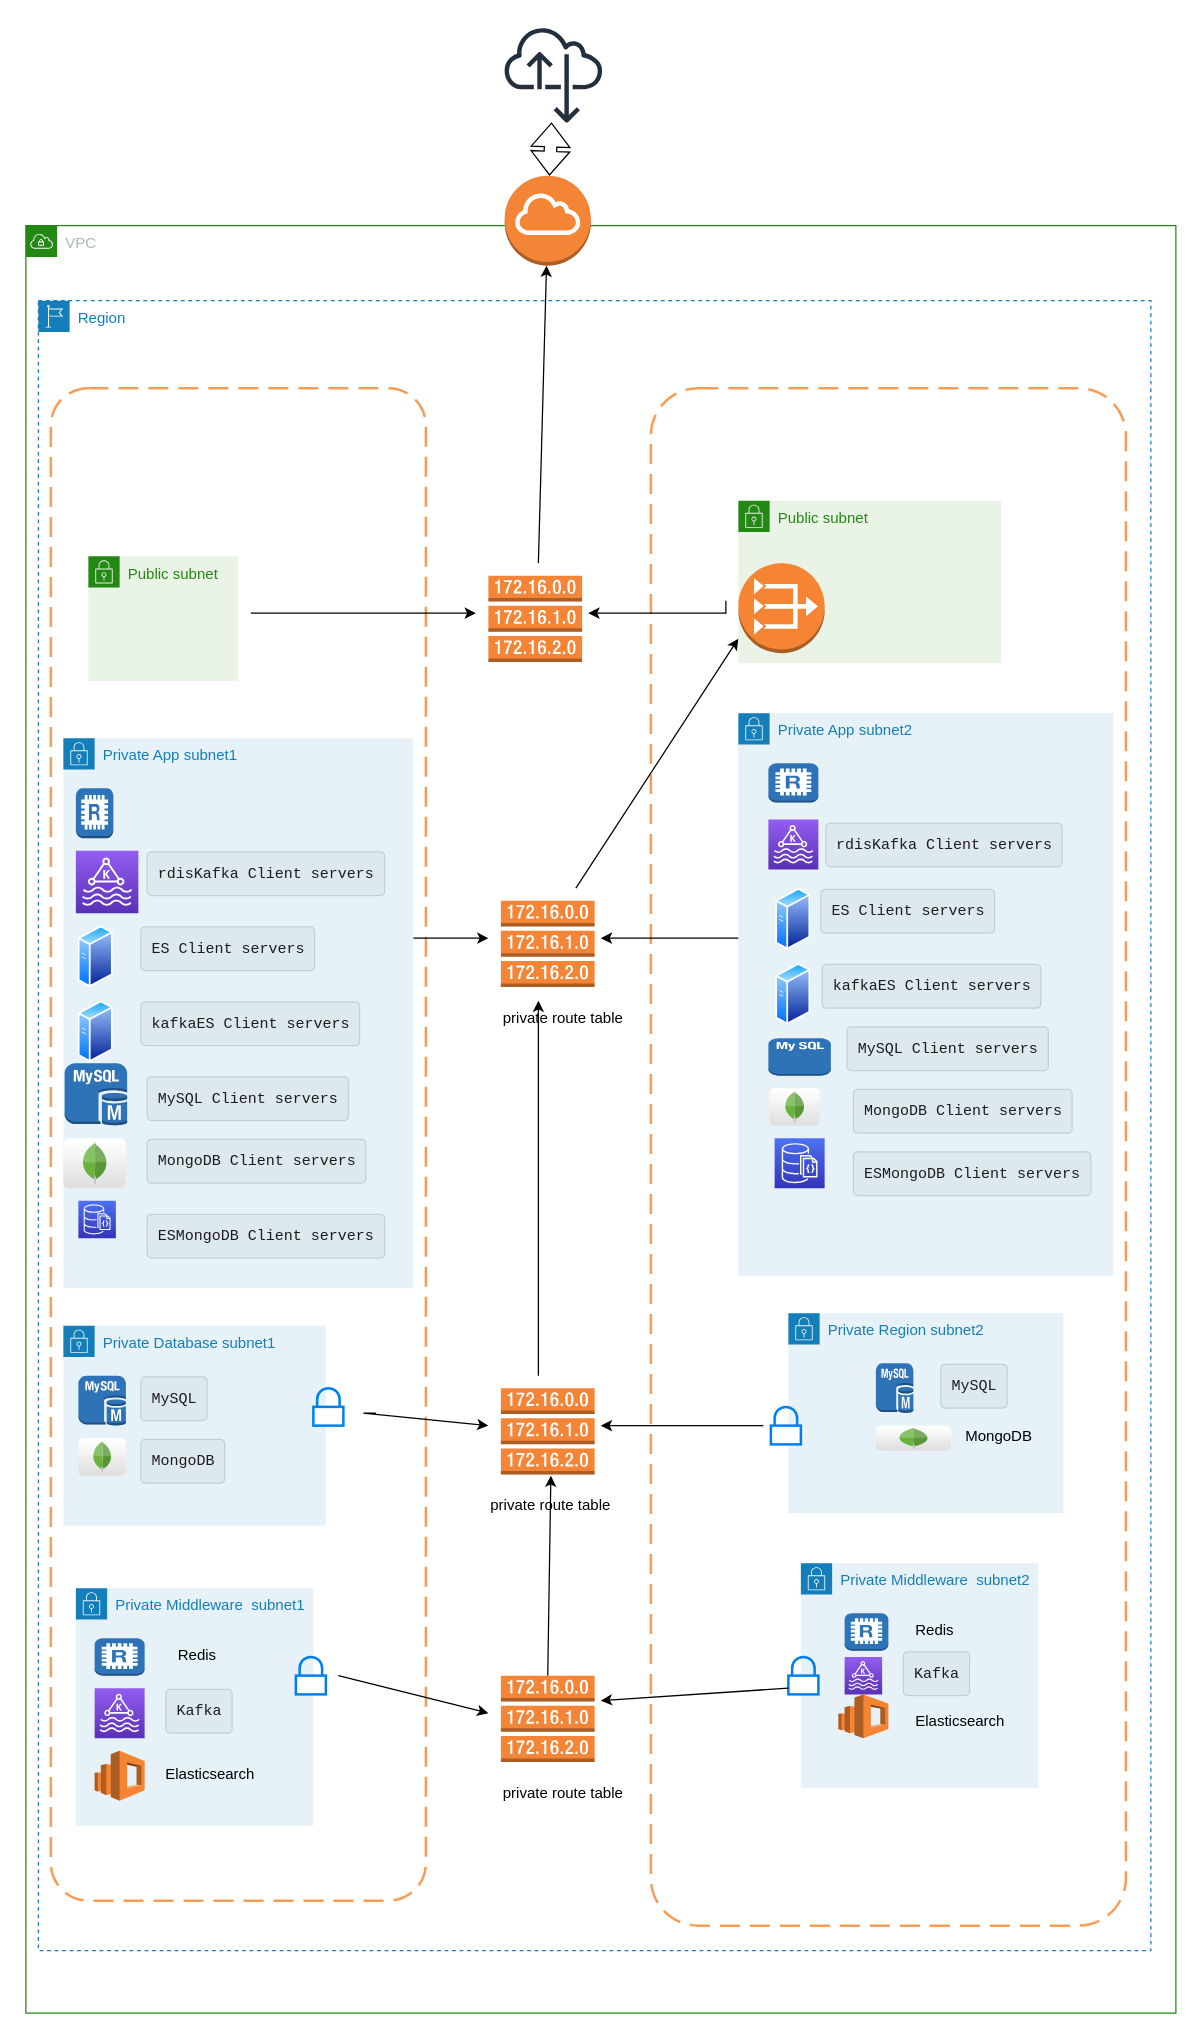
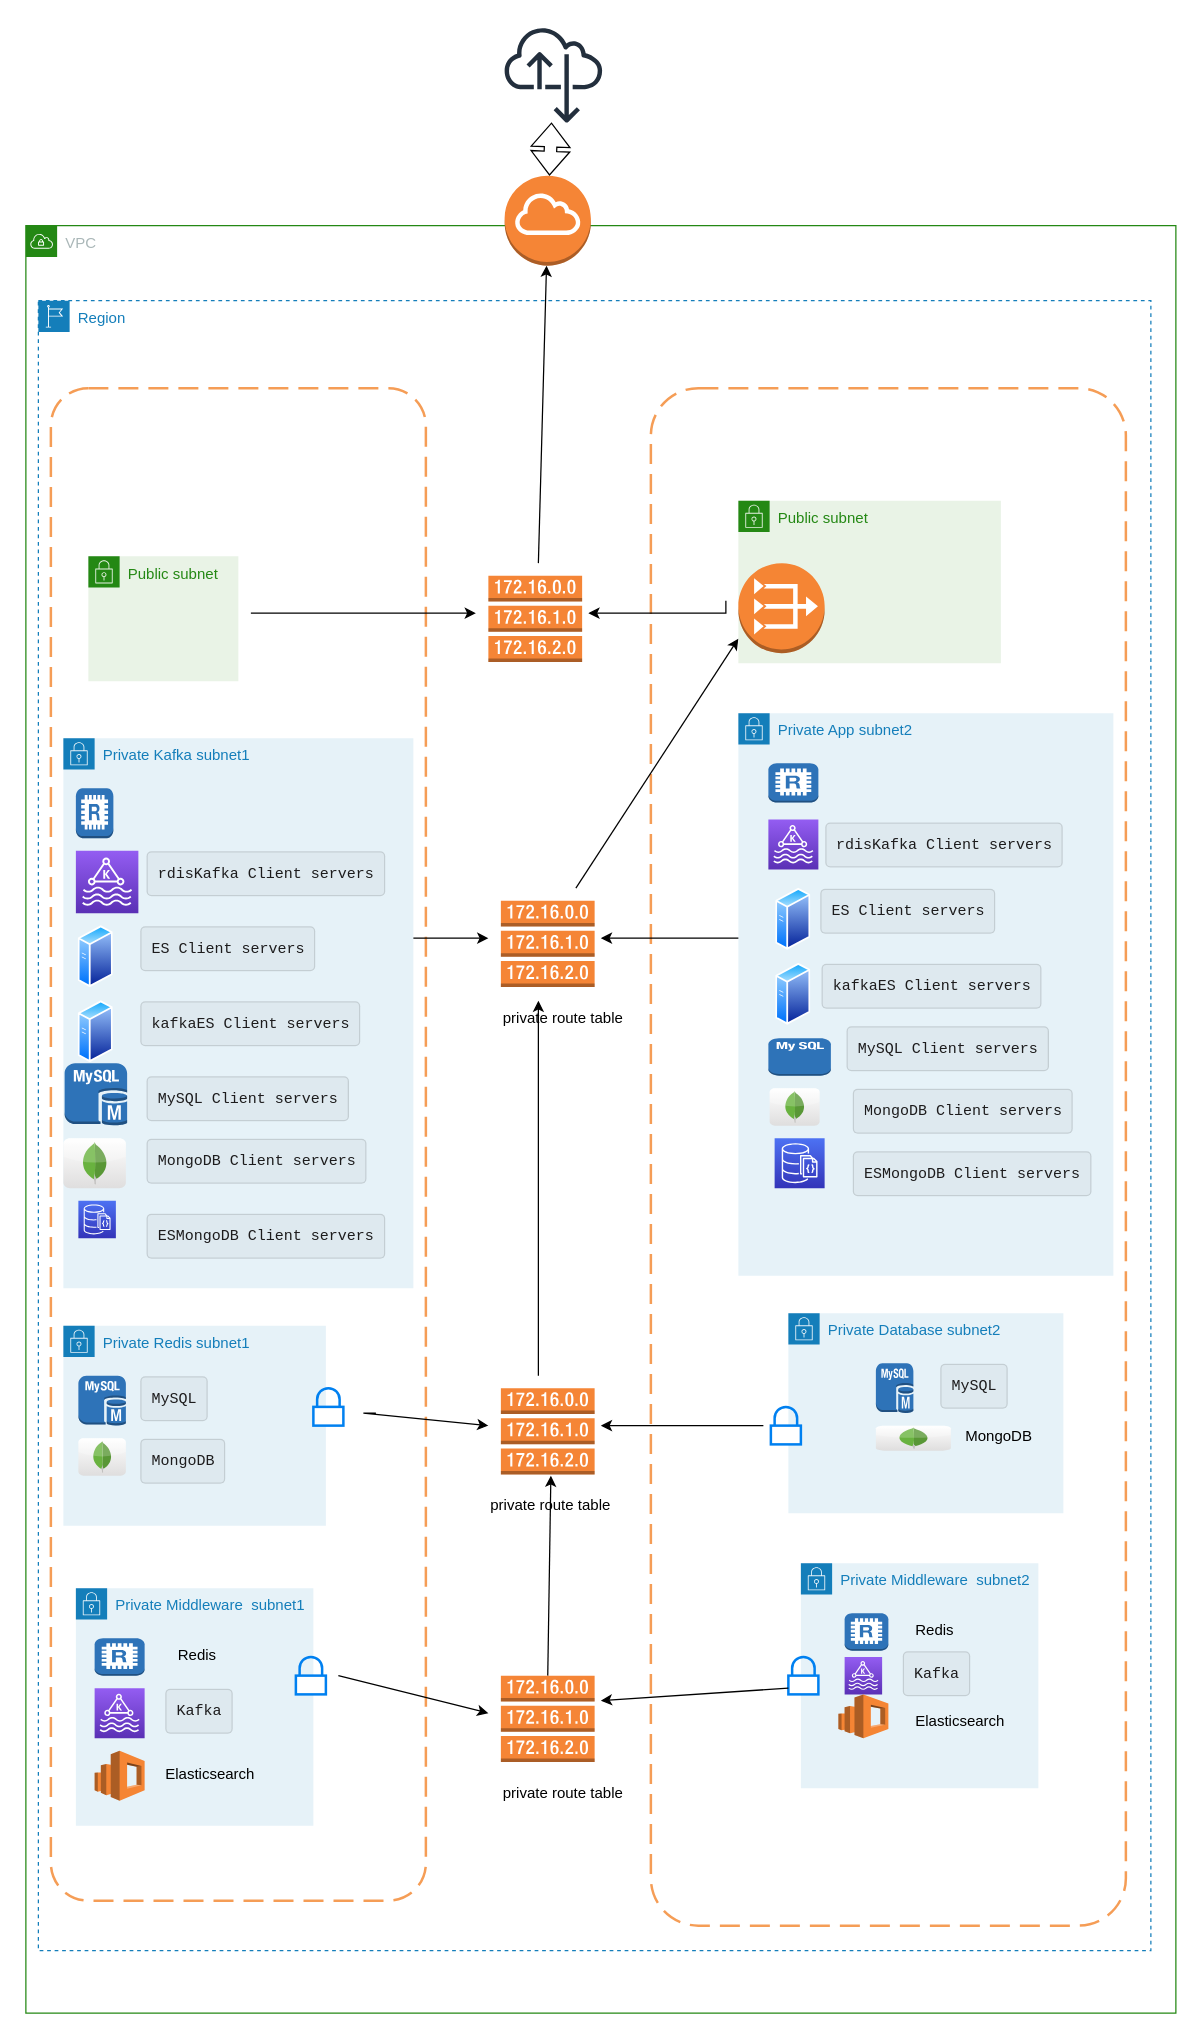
node "Private App subnet1": label "Private App subnet1" -> "Private Kafka subnet1"
node "Private Region subnet2": label "Private Region subnet2" -> "Private Database subnet2"
node "Private Database subnet1": label "Private Database subnet1" -> "Private Redis subnet1"
